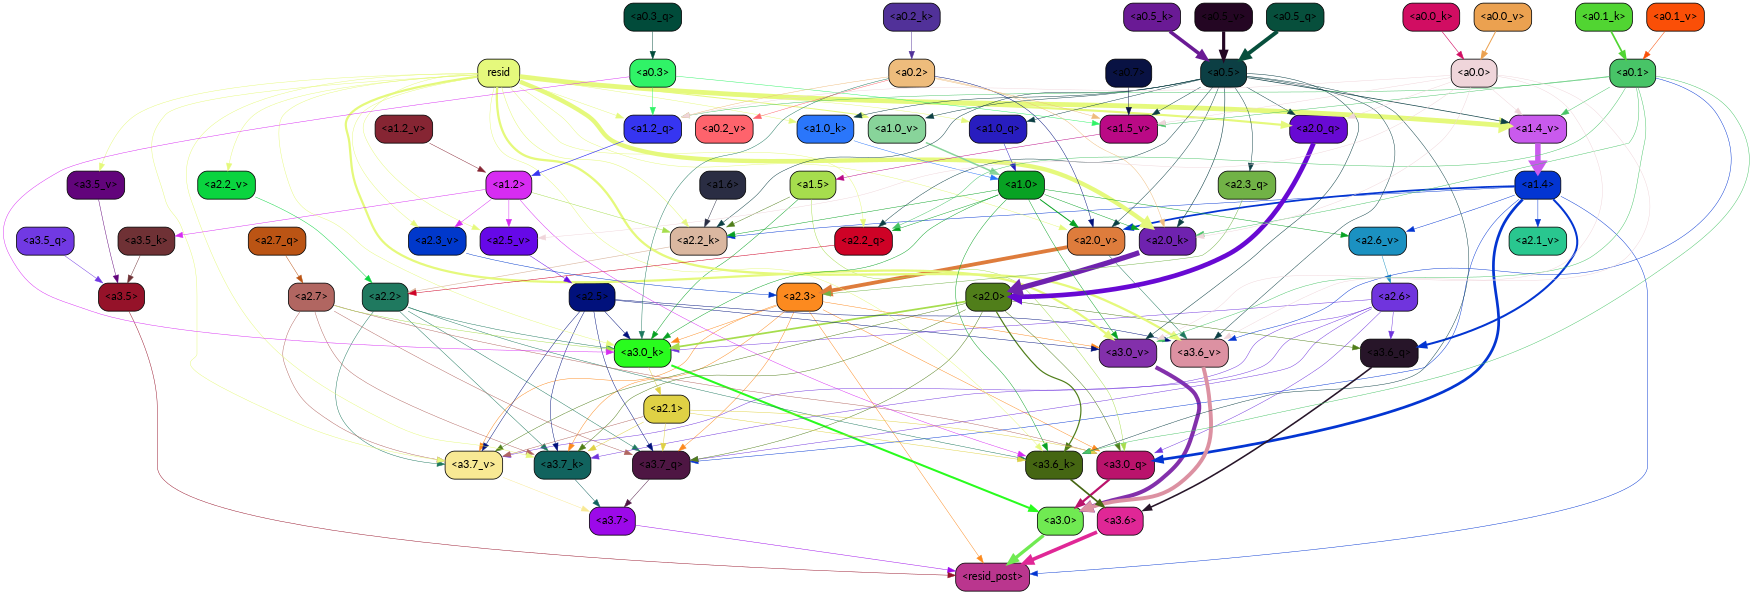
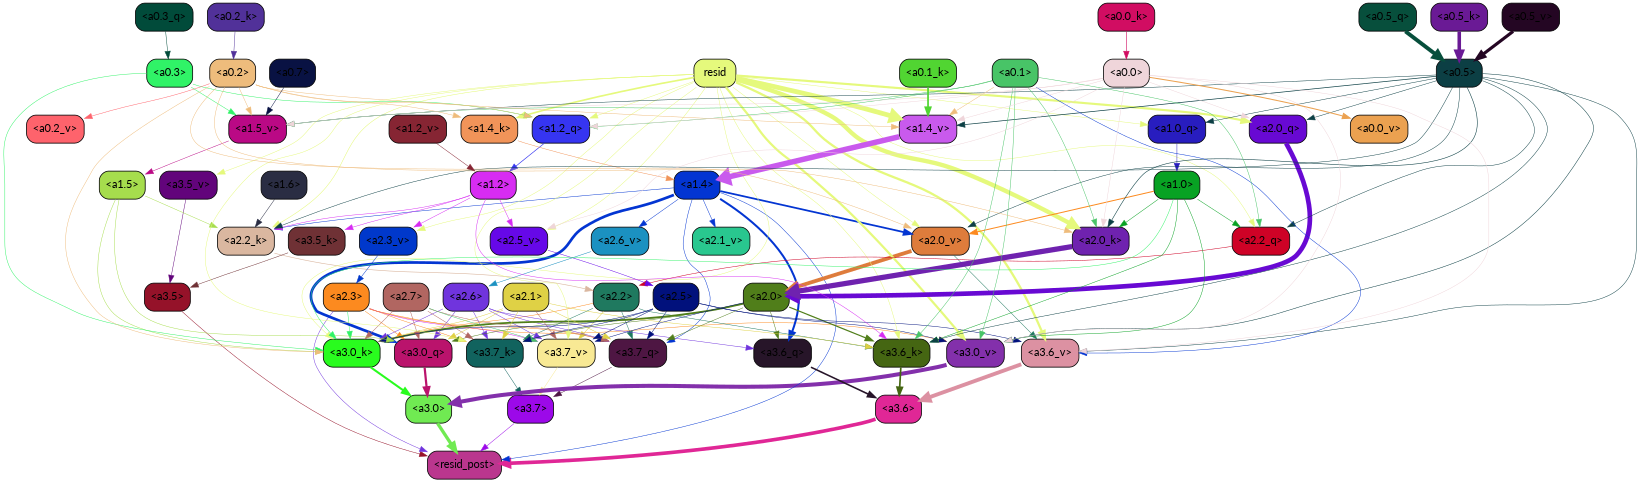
node "<a0.1_v>": removed
edge "<a0.0_v>" -> "<a0.0>": reversed
edge "<a0.1_k>" -> "<a0.1>": now "<a0.1_k>" -> "<a1.4_v>"
edge "<a0.1>" -> "<a1.4_v>": color #48c467 -> #eebc7c
edge "<a0.2>" -> "<a1.4_v>": added
edge "<a0.2>" -> "<a2.0_v>": color #01117c -> #eebc7c
node "<a1.4_k>": added
node "<a1.0_k>": removed
node "<a1.0_v>": removed
edge "<a0.2>" -> "<a3.0_k>": color #1f795f -> #eebc7c
node "<a2.2_v>": removed
node "<a2.3_q>": removed
edge "<a1.5>" -> "<a2.2_k>": color #507e1a -> #a6dd4d
edge "<a1.0>" -> "<a2.0_v>": color #08a223 -> #fc8a1f
edge "<a1.2>" -> "<a2.2_k>": color #a6dd4d -> #d72cf2
edge "<a1.0>" -> "<a2.2_k>": removed
edge "<a1.0>" -> "<a2.6_v>": removed
edge "<a0.3>" -> "<a3.0_k>": color #d72cf2 -> #30f367
node "<a3.5_q>": removed
node "<a2.7_q>": removed
edge "<a1.5>" -> "<a3.0_k>": color #08a223 -> #a6dd4d
edge "<a1.0>" -> "<a3.0_k>": color #08a223 -> #30f367
edge "<a2.0_v>" -> "<a2.3>": now "<a2.0_v>" -> "<a2.0>"
edge "<a2.3>" -> "<a3.0_k>": color #fc8a1f -> #30f367
edge "<a2.0>" -> "<a3.0_k>": color #a6dd4d -> #507e1a
edge "<a2.7>" -> "<a3.0_k>": color #a6dd4d -> #b16661
edge "<a2.2>" -> "<a3.0_k>": color #1f795f -> #fc8a1f
edge "<a2.0>" -> "<a3.7_v>": color #507e1a -> #01117c
edge "<a3.0_k>" -> "<a2.1>": reversed
edge "<a2.3>" -> "<a3.7_v>": color #fc8a1f -> #d72cf2
edge "<a2.2>" -> "<a3.7_v>": color #1f795f -> #dfd145
edge "<a2.3>" -> "<resid_post>": color #fc8a1f -> #7034dd
edge "<a2.7>" -> "<a3.7_v>": color #b16661 -> #48c467
edge "<a3.6_v>" -> "<a3.0>": now "<a3.6_v>" -> "<a3.6>"
